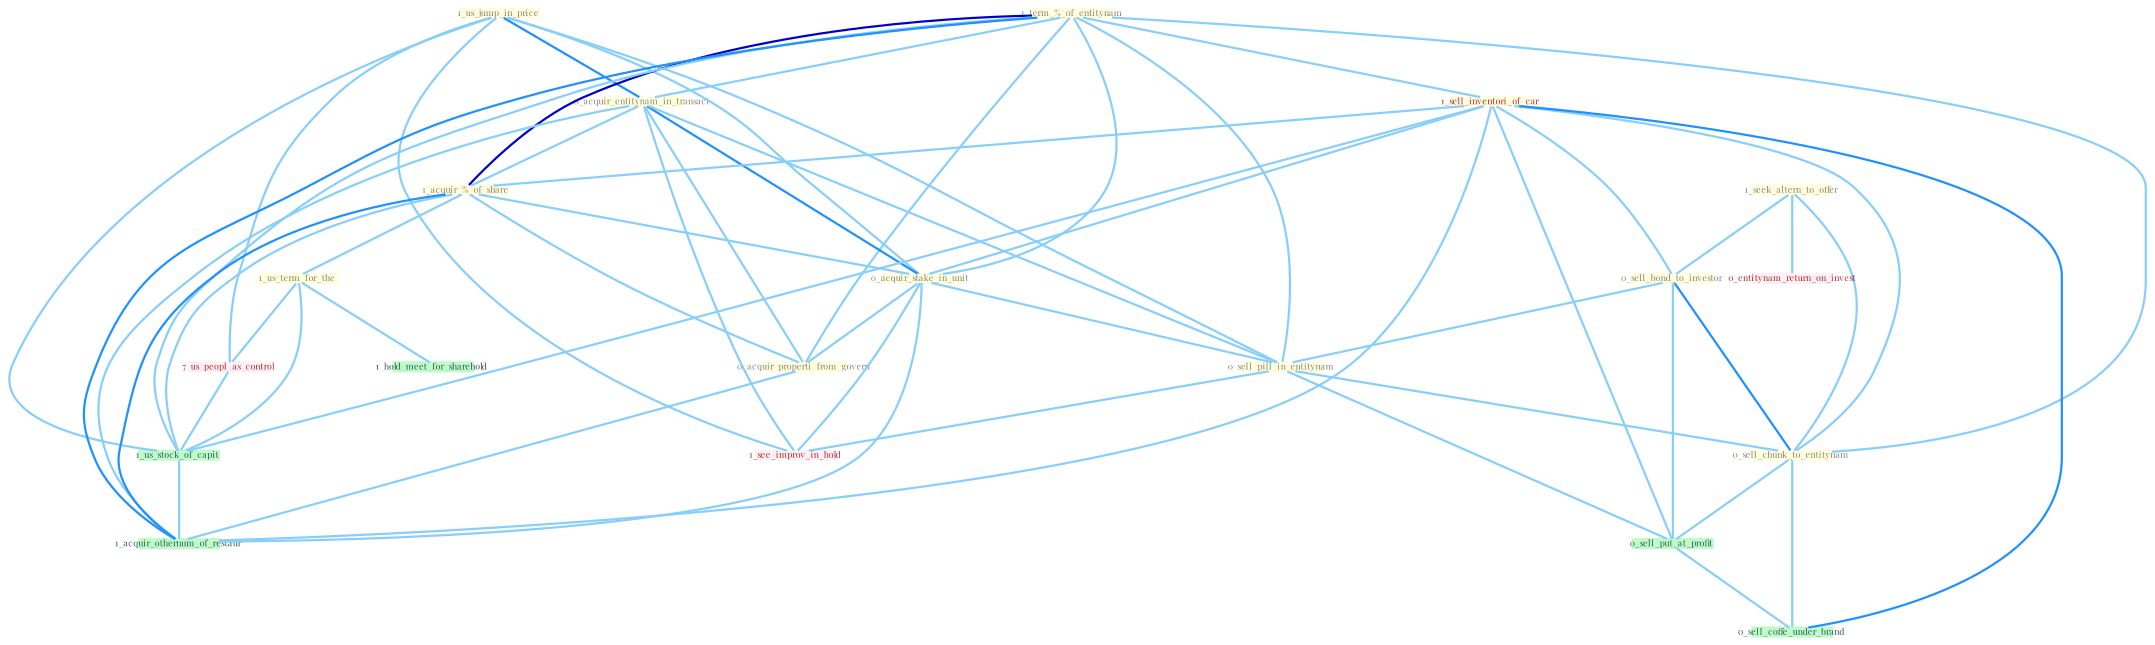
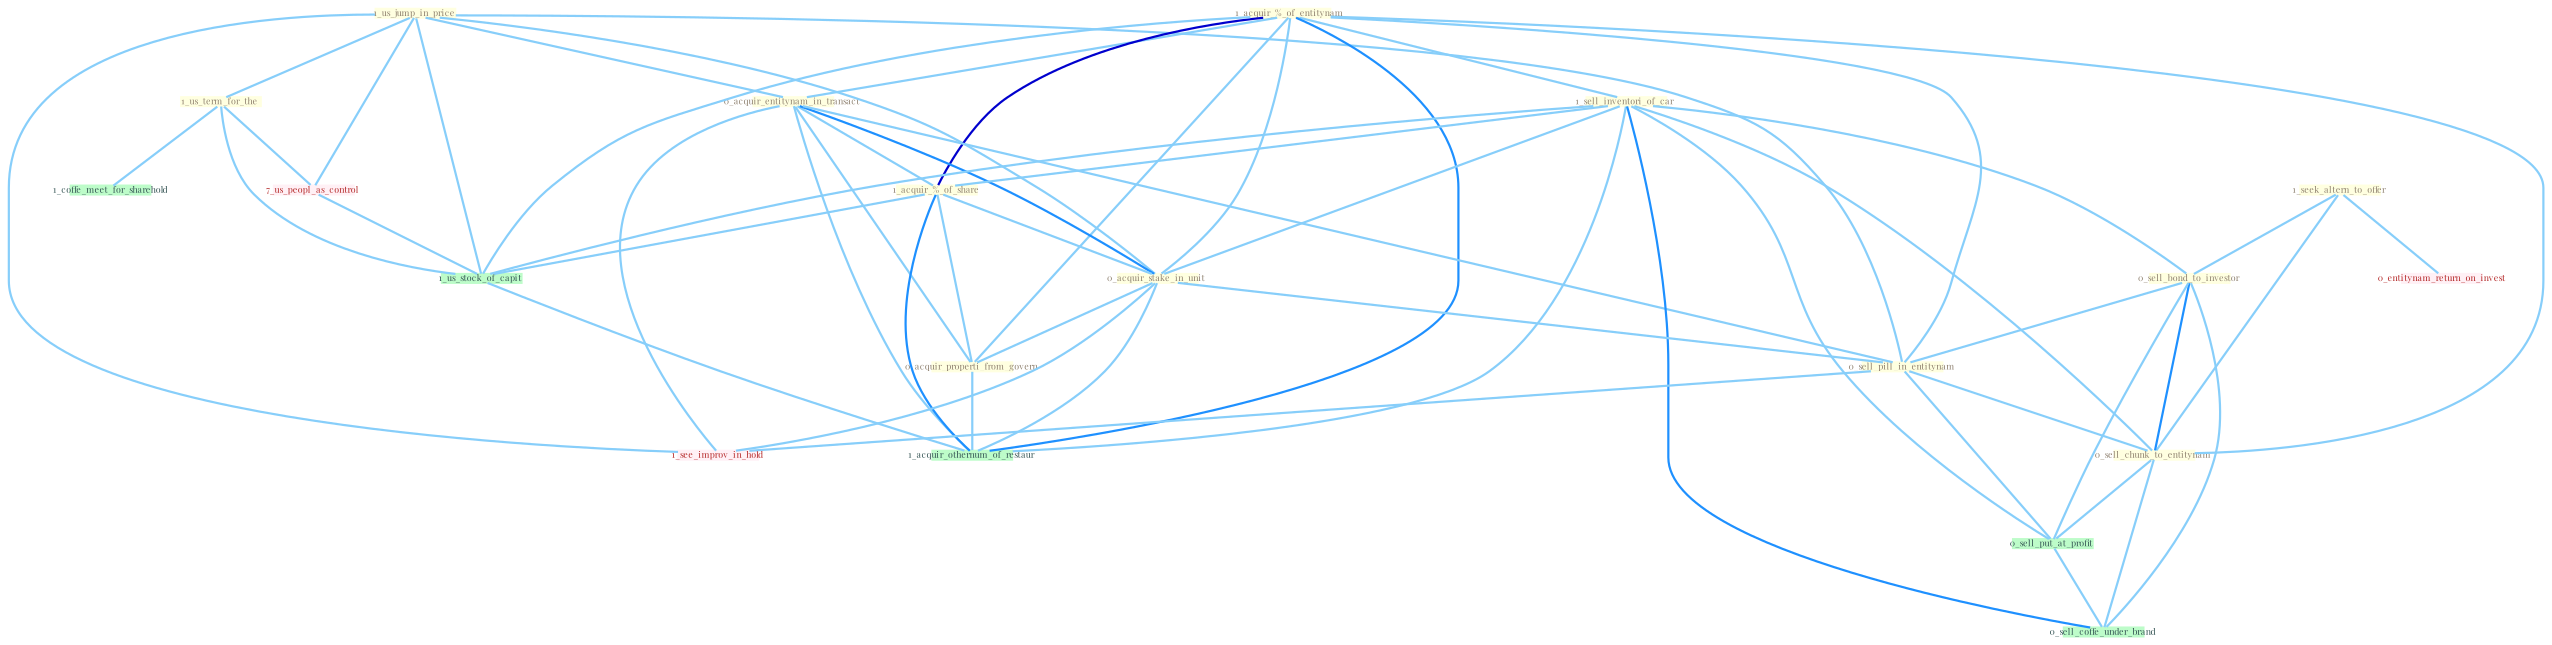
node "1_term_%_of_entitynam": label "1_term_%_of_entitynam" -> "1_acquir_%_of_entitynam"
edge "1_us_jump_in_price" -- "0_acquir_entitynam_in_transact": color #1e90ff -> #87cefa
node "1_sell_inventori_of_car": fontcolor #b22222 -> #8b7d6b
edge "1_acquir_%_of_share" -- "1_us_term_for_the": now "1_us_jump_in_price" -- "1_us_term_for_the"
node "1_hold_meet_for_sharehold": label "1_hold_meet_for_sharehold" -> "1_coffe_meet_for_sharehold"
edge "0_sell_bond_to_investor" -- "0_sell_coffe_under_brand": added
